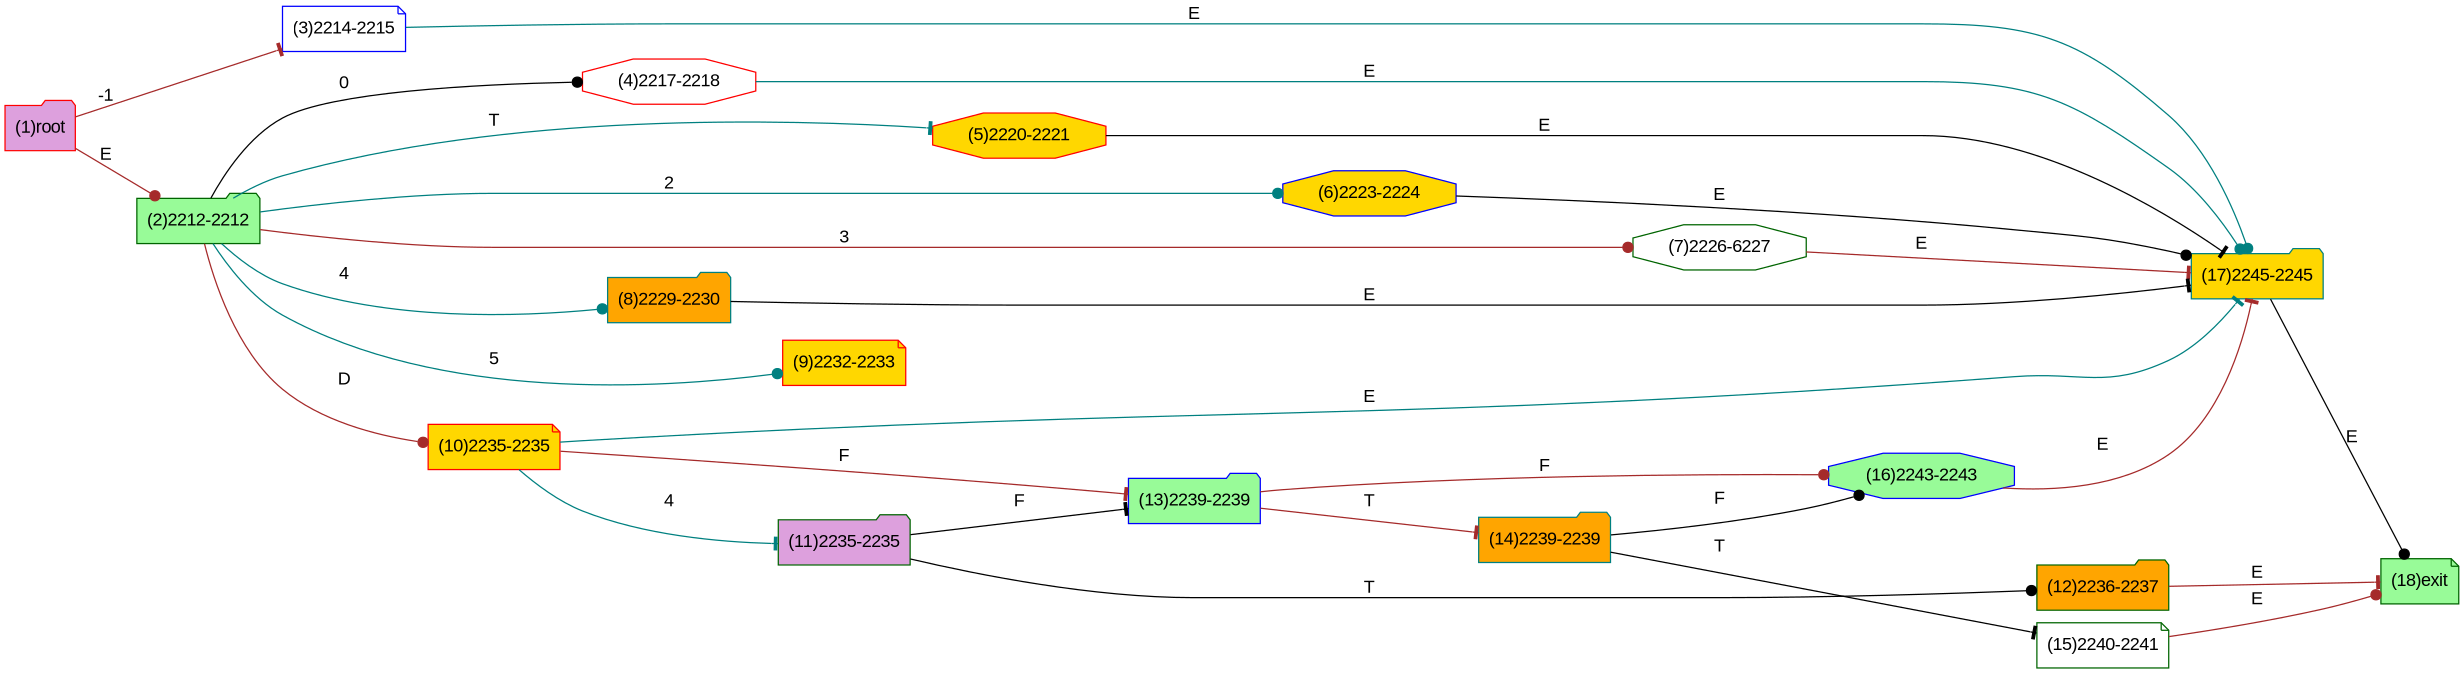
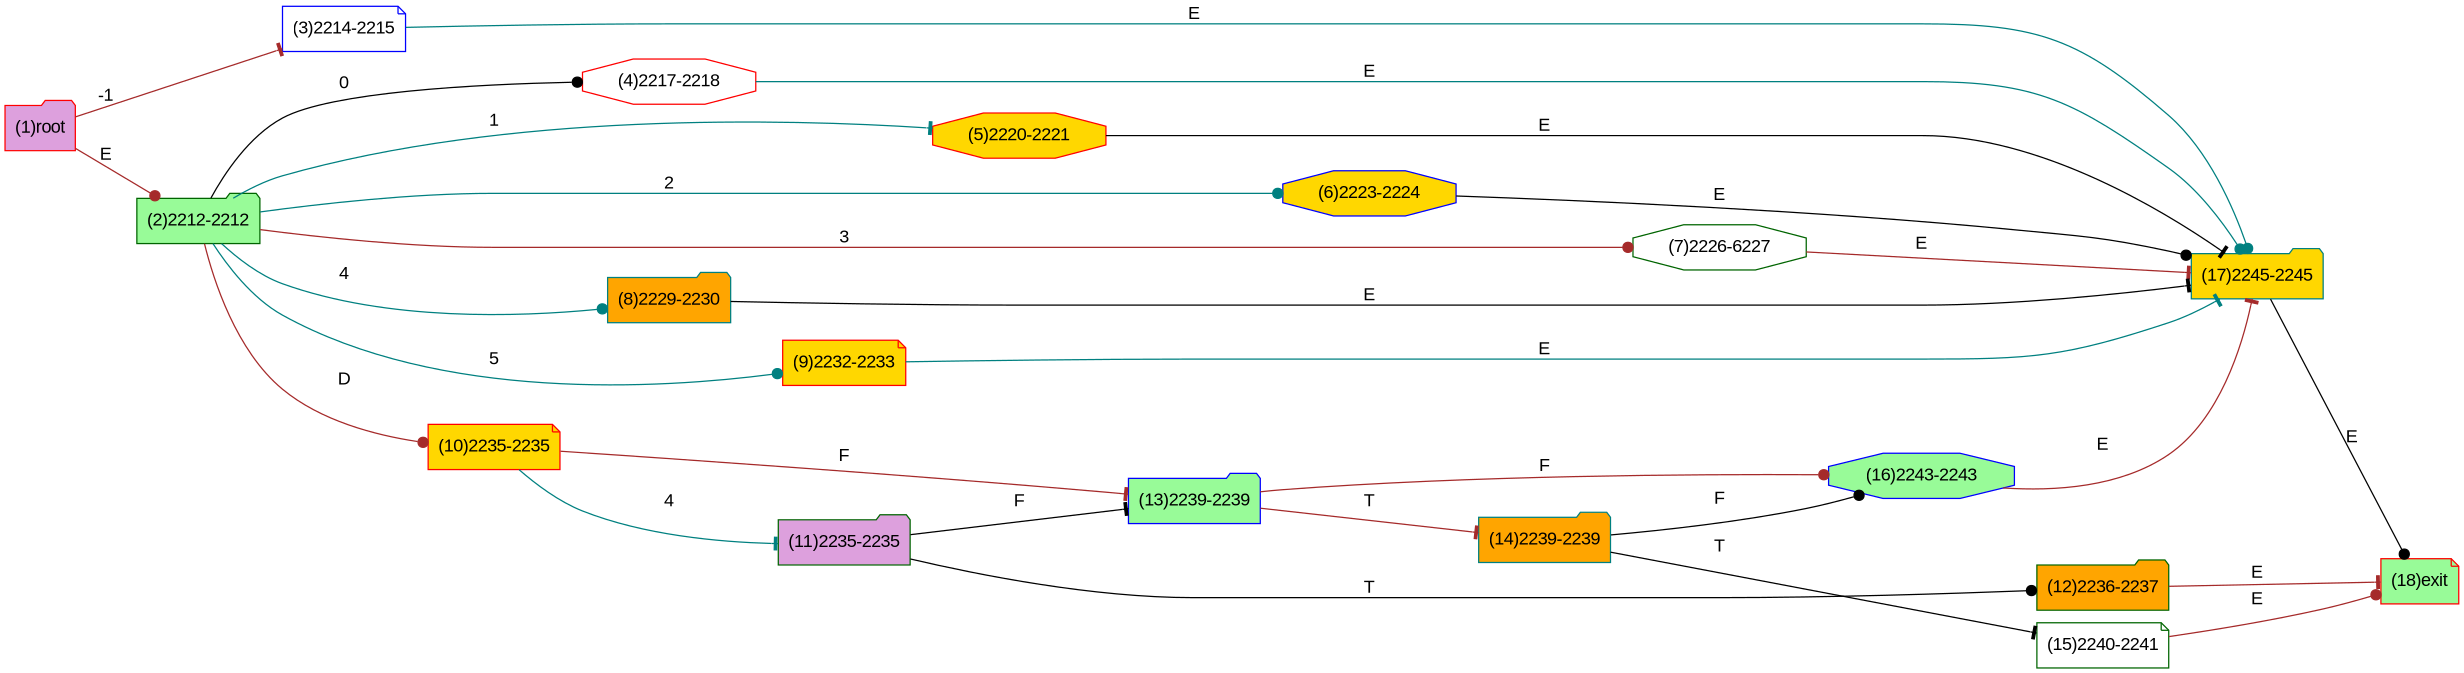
edge "(2)2212-2212" -> "(5)2220-2221": label "T" -> "1"
edge "(10)2235-2235" -> "(17)2245-2245": now "(9)2232-2233" -> "(17)2245-2245"
node "(18)exit": color darkgreen -> red
